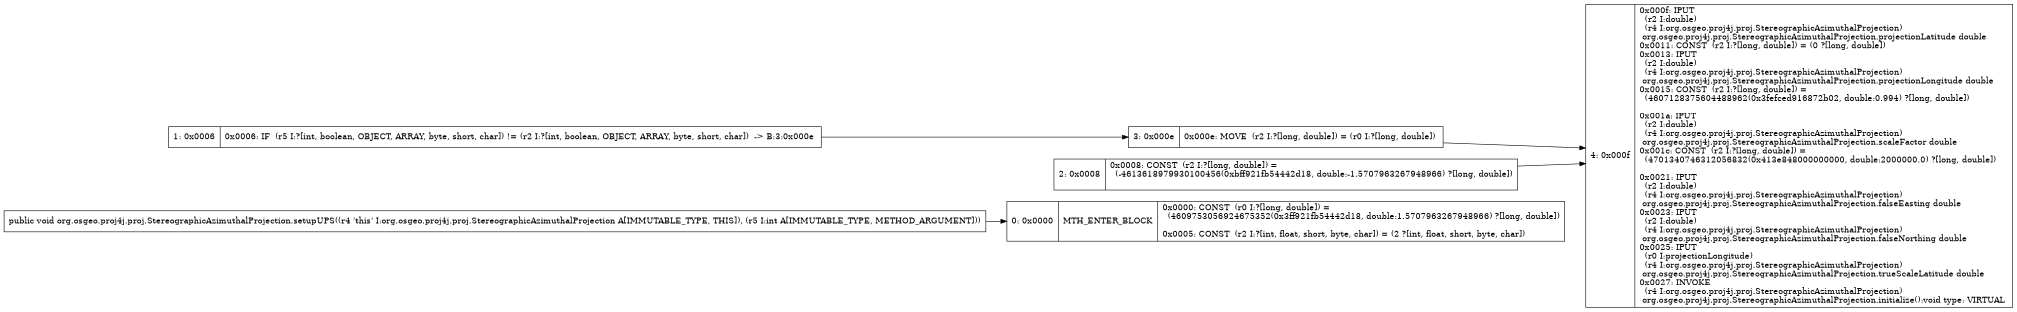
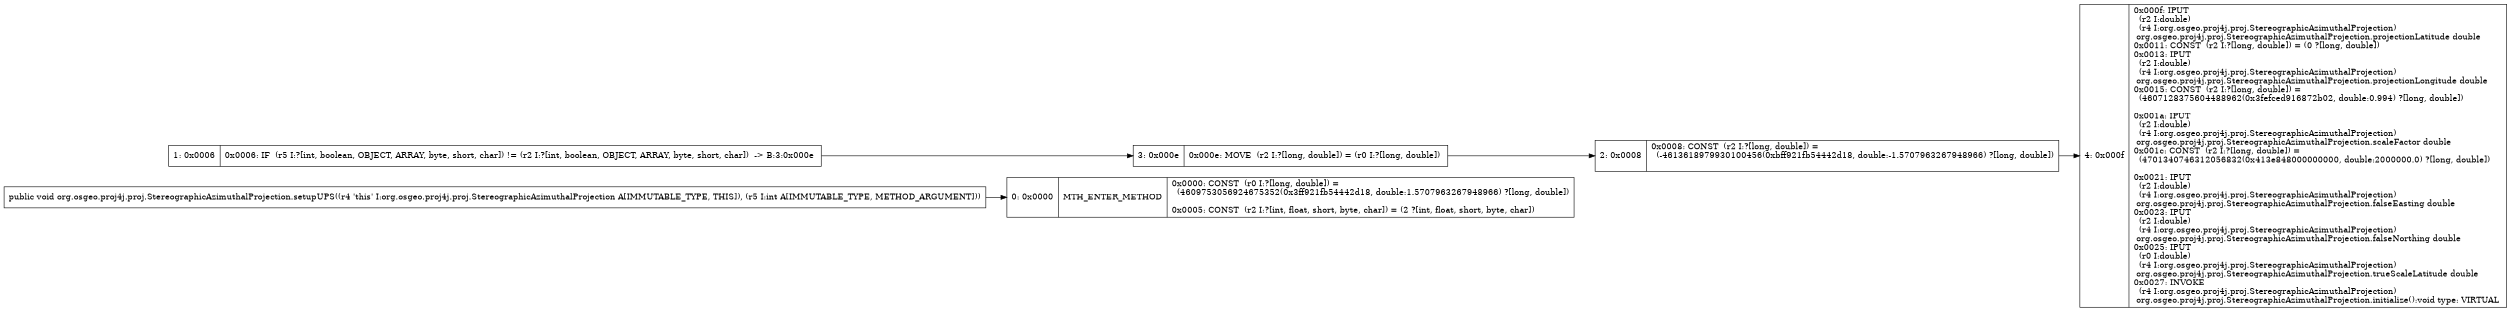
edge "3: 0x000e" -> "4: 0x000f": now "3: 0x000e" -> "2: 0x0008"
node "0: 0x0000": text "MTH_ENTER_BLOCK" -> "MTH_ENTER_METHOD"
node "4: 0x000f": text "(r0 I:projectionLongitude)" -> "(r0 I:double)"
